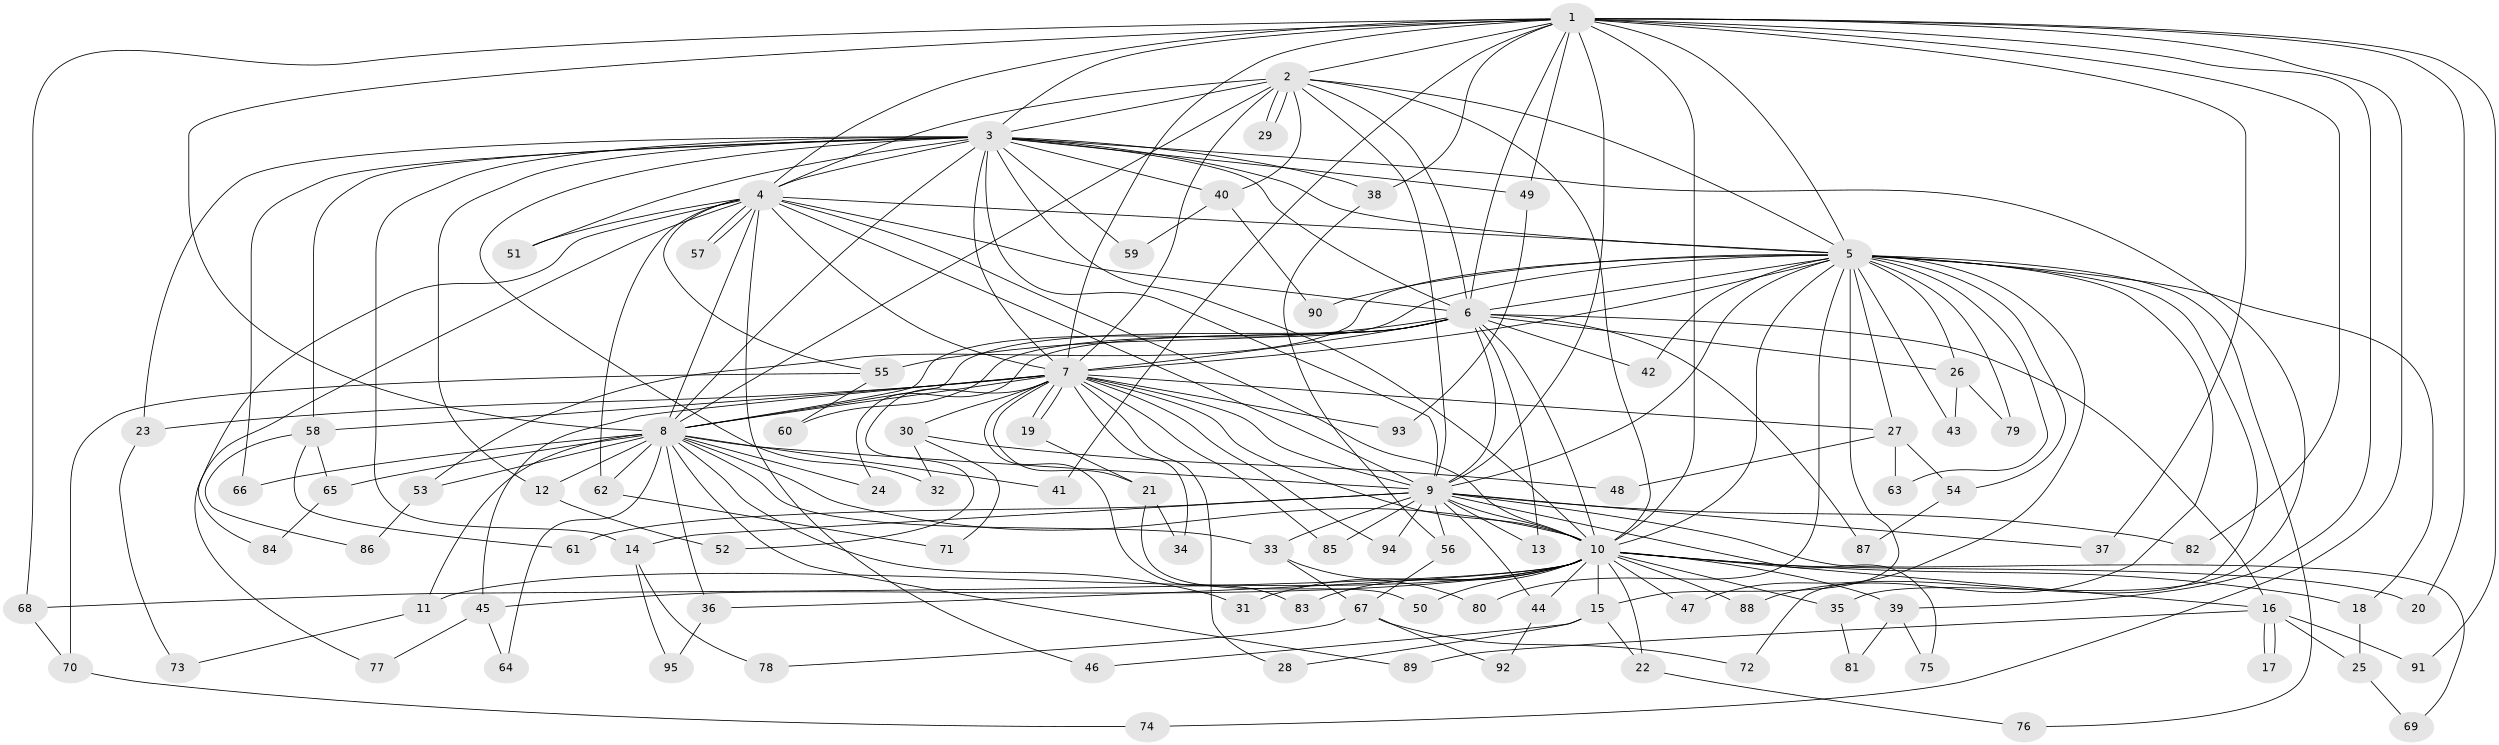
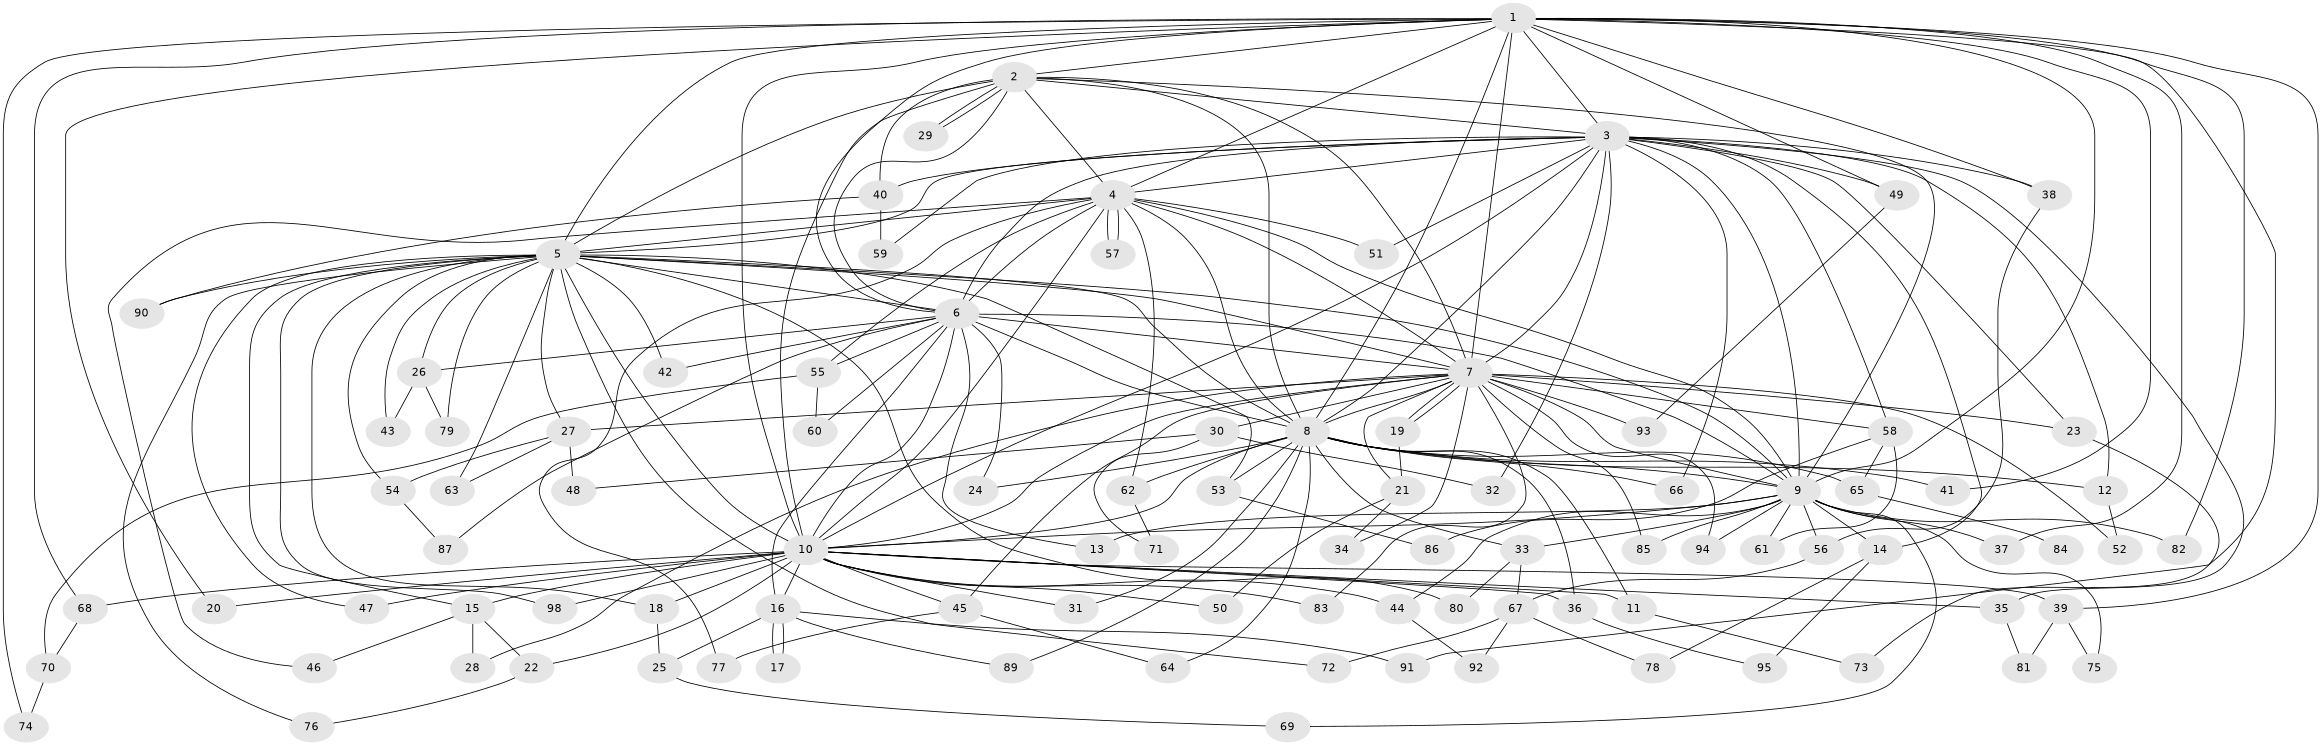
edge "4" -- "84": removed
node "88": label "88" -> "98"
